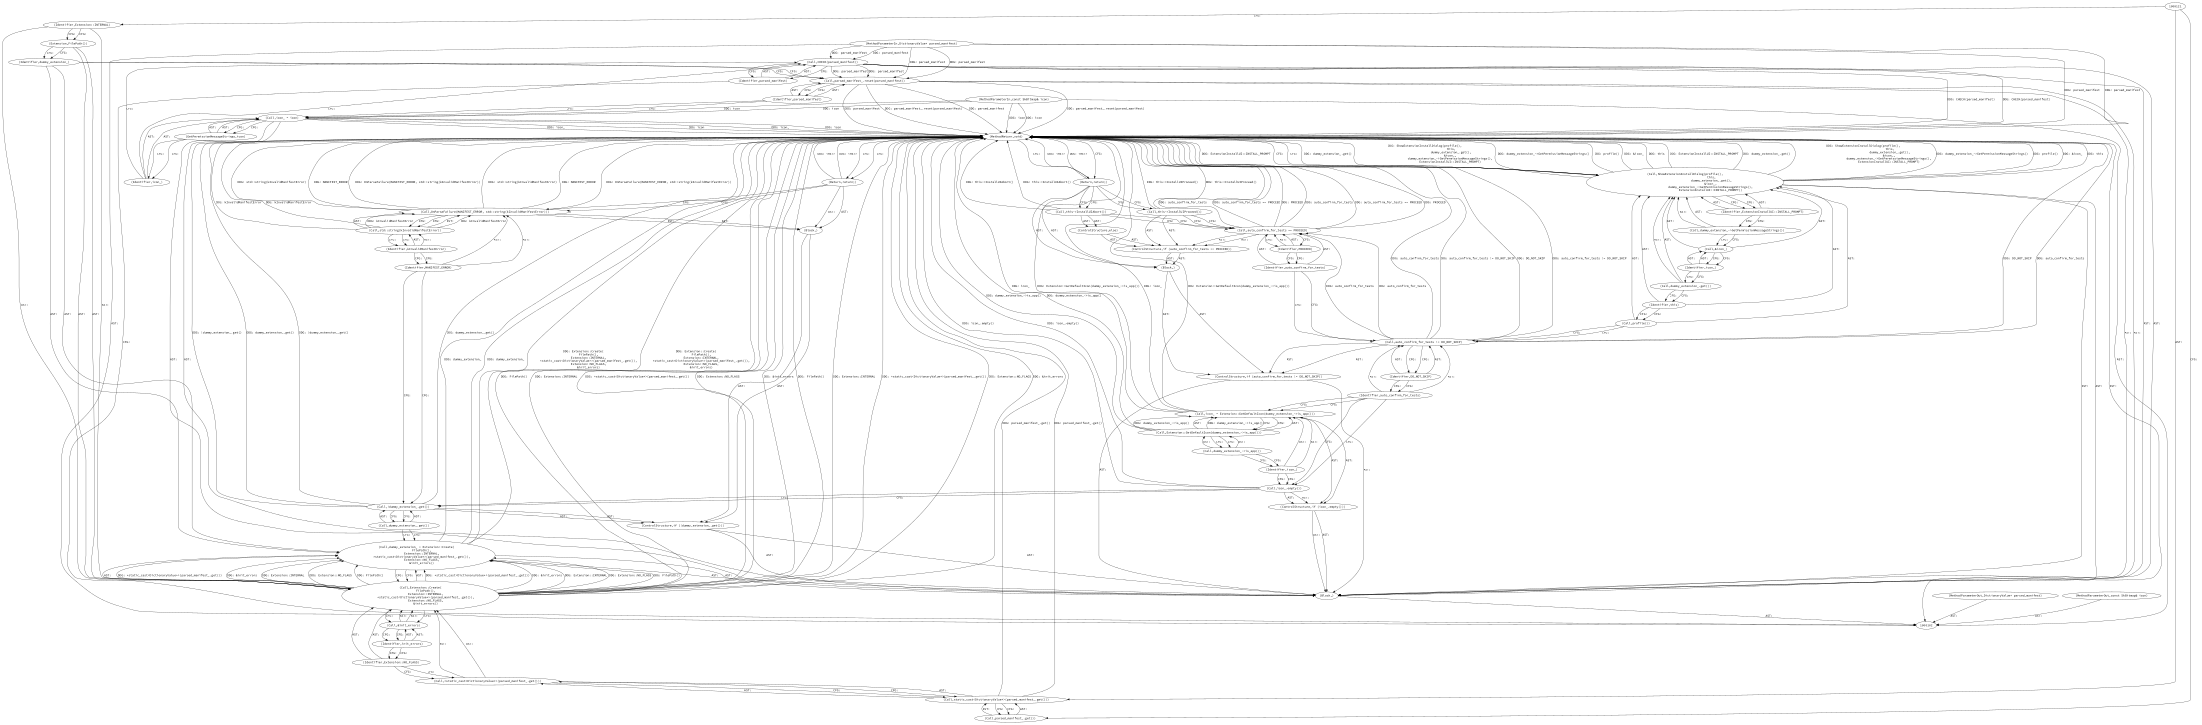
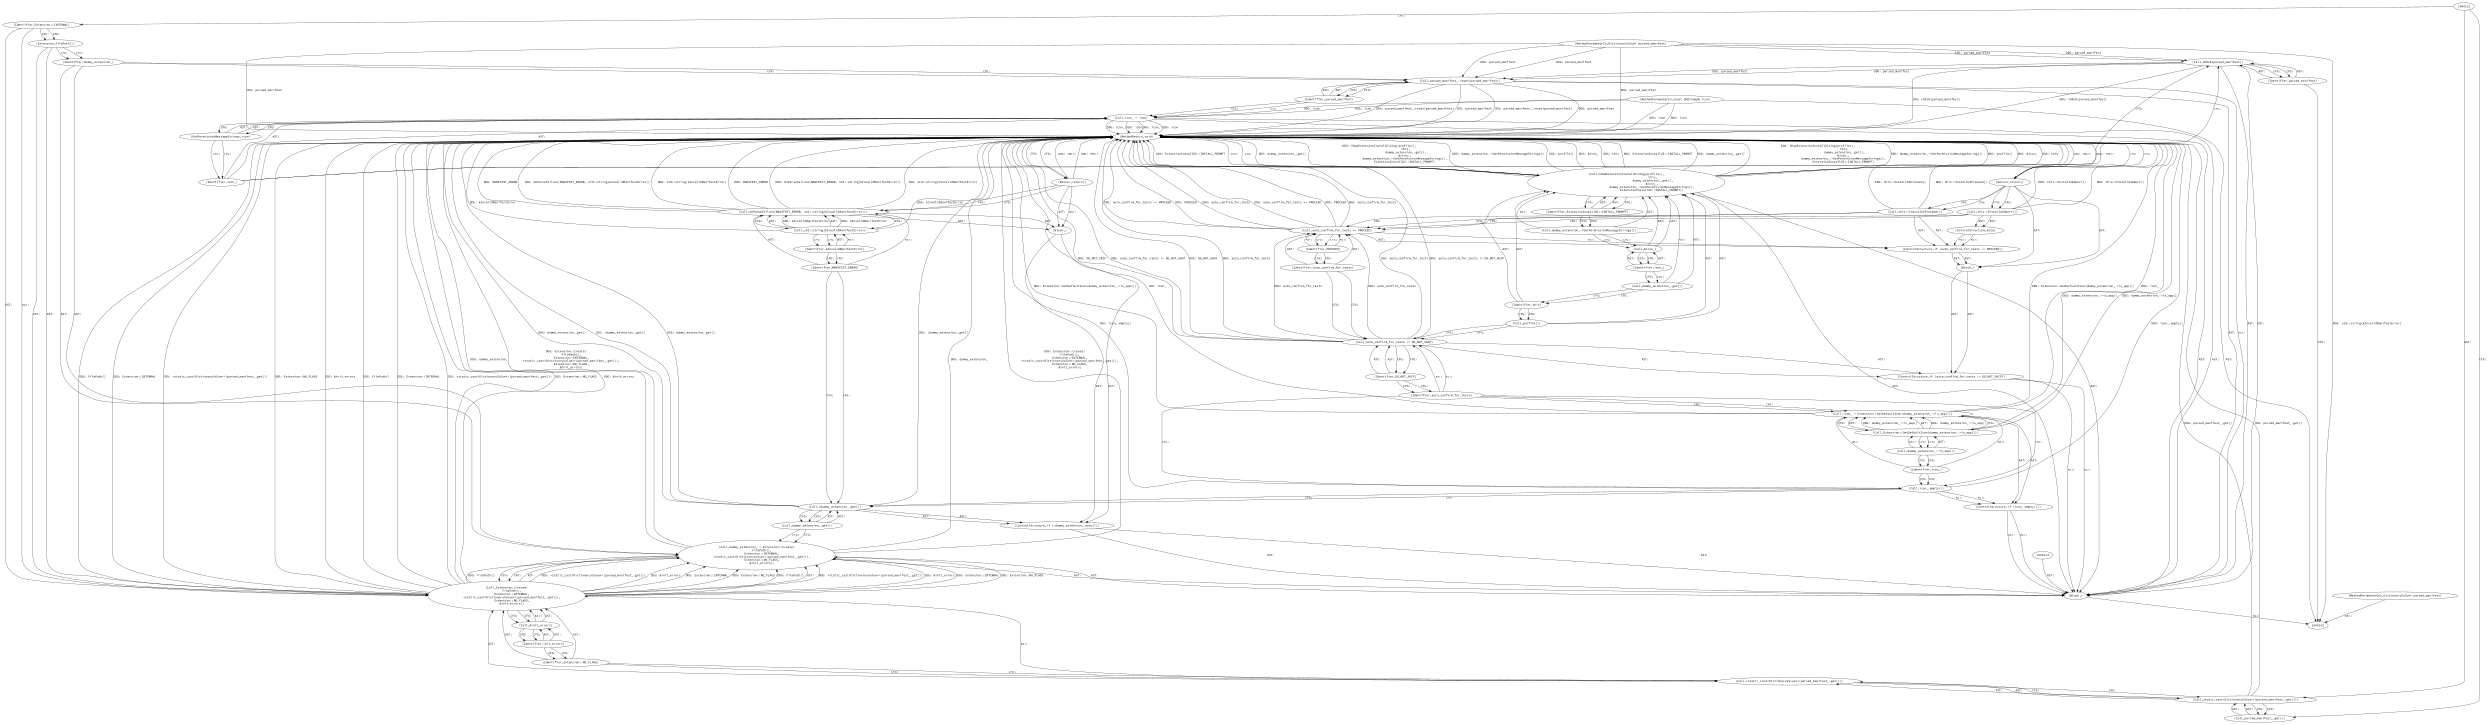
edge "(MethodReturn,void)" -> "1000102": removed, label "AST:"
edge "(MethodParameterIn,DictionaryValue* parsed_manifest)" -> "1000102": label "AST: " -> "DDG: std::string(kInvalidManifestError)"
node "(ControlStructure,if (!dummy_extension_.get()))": label "(ControlStructure,if (!dummy_extension_.get()))" -> "(ControlStructure,if (!dummy_extension_.auto()))"
node "1000113": added
node "(MethodParameterOut,const SkBitmap& icon)": removed
